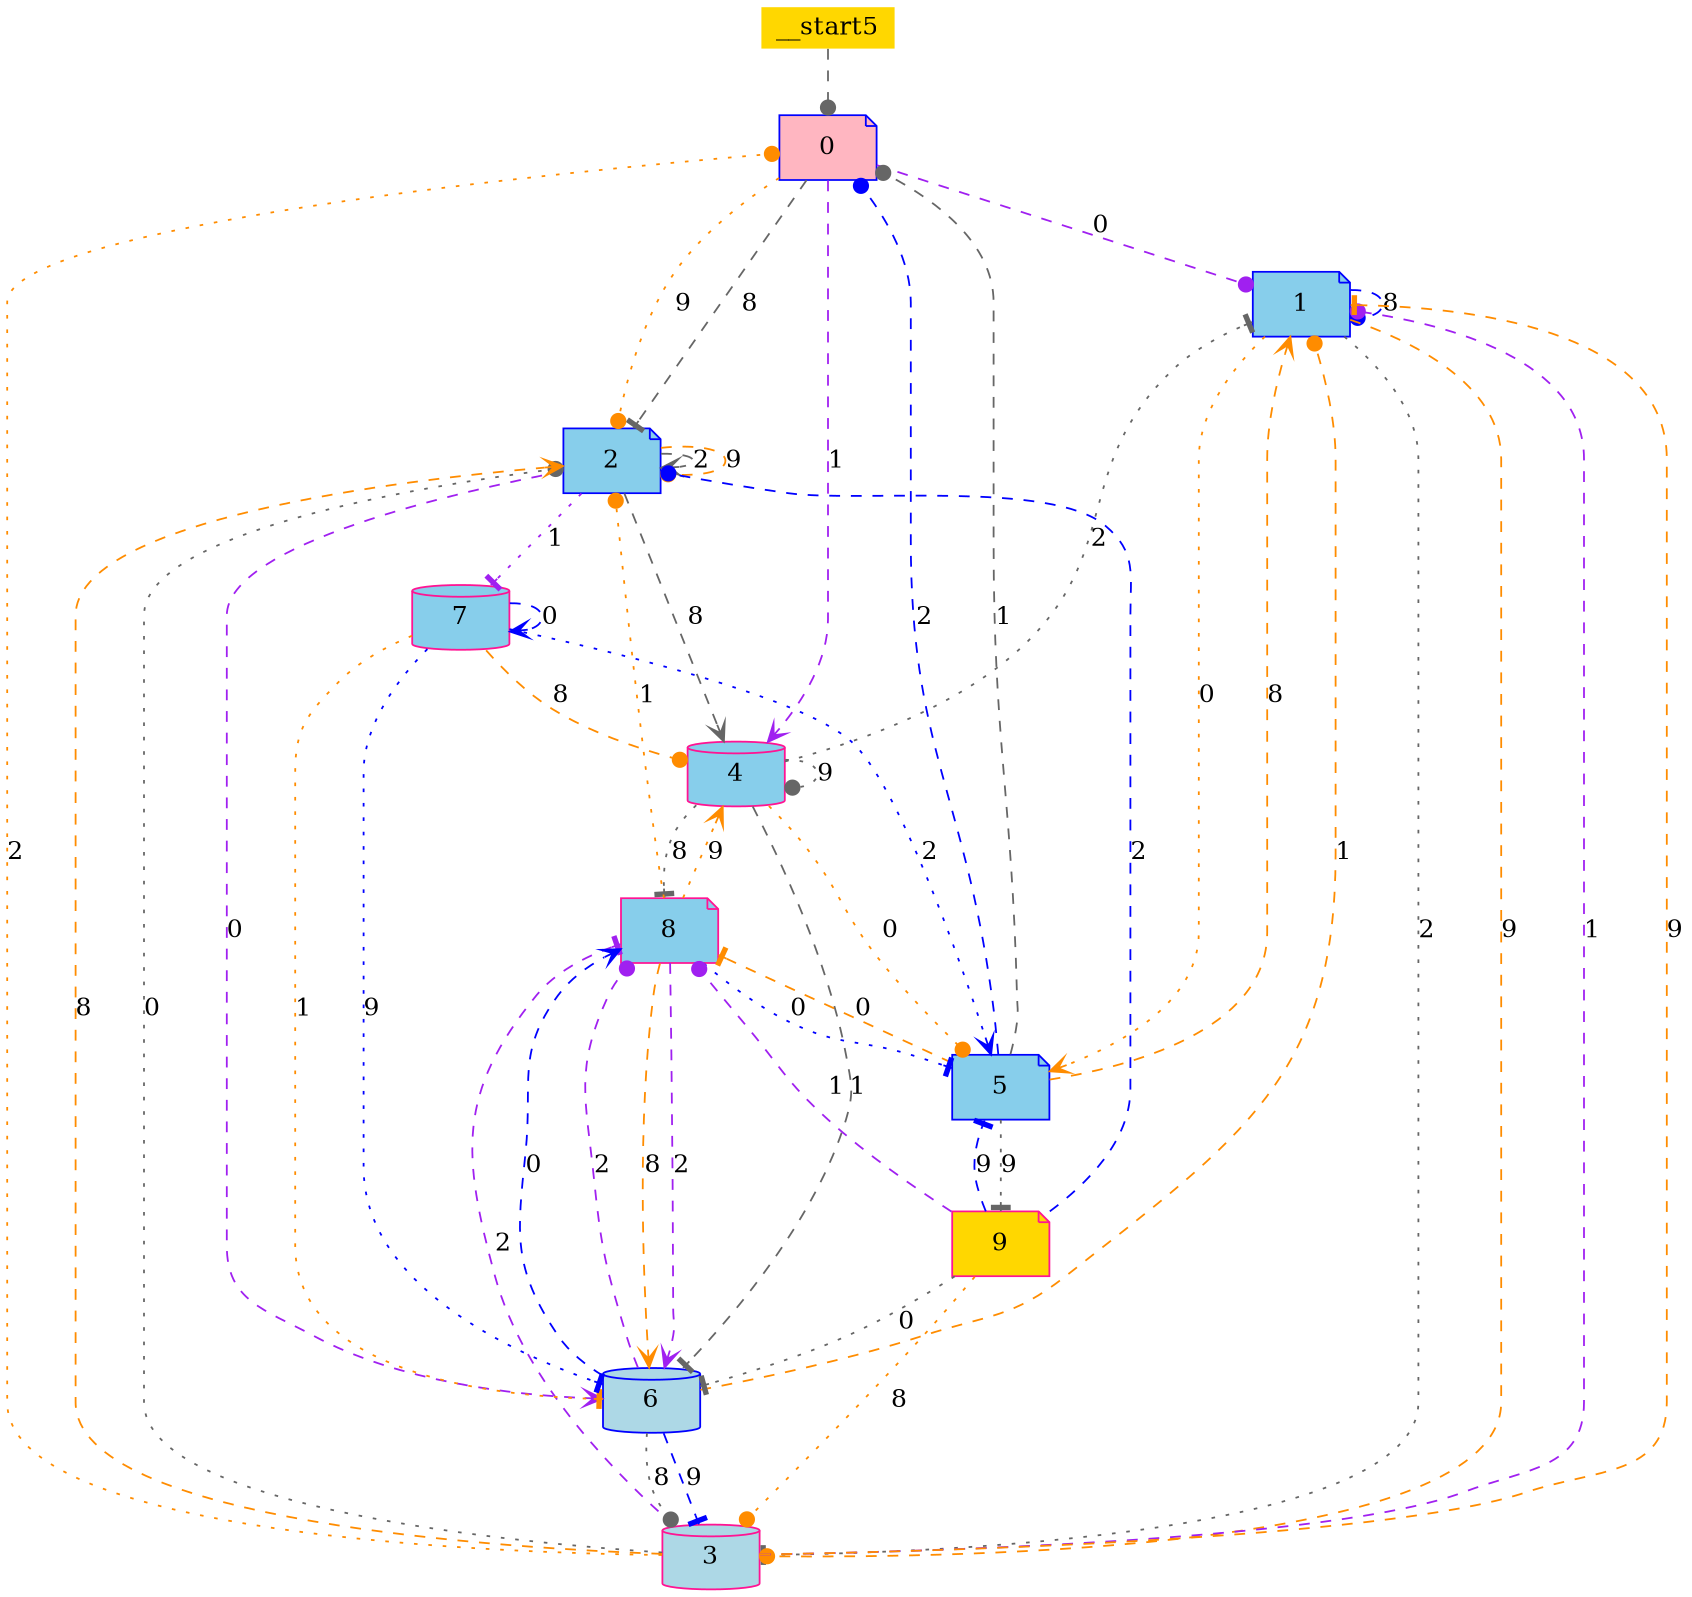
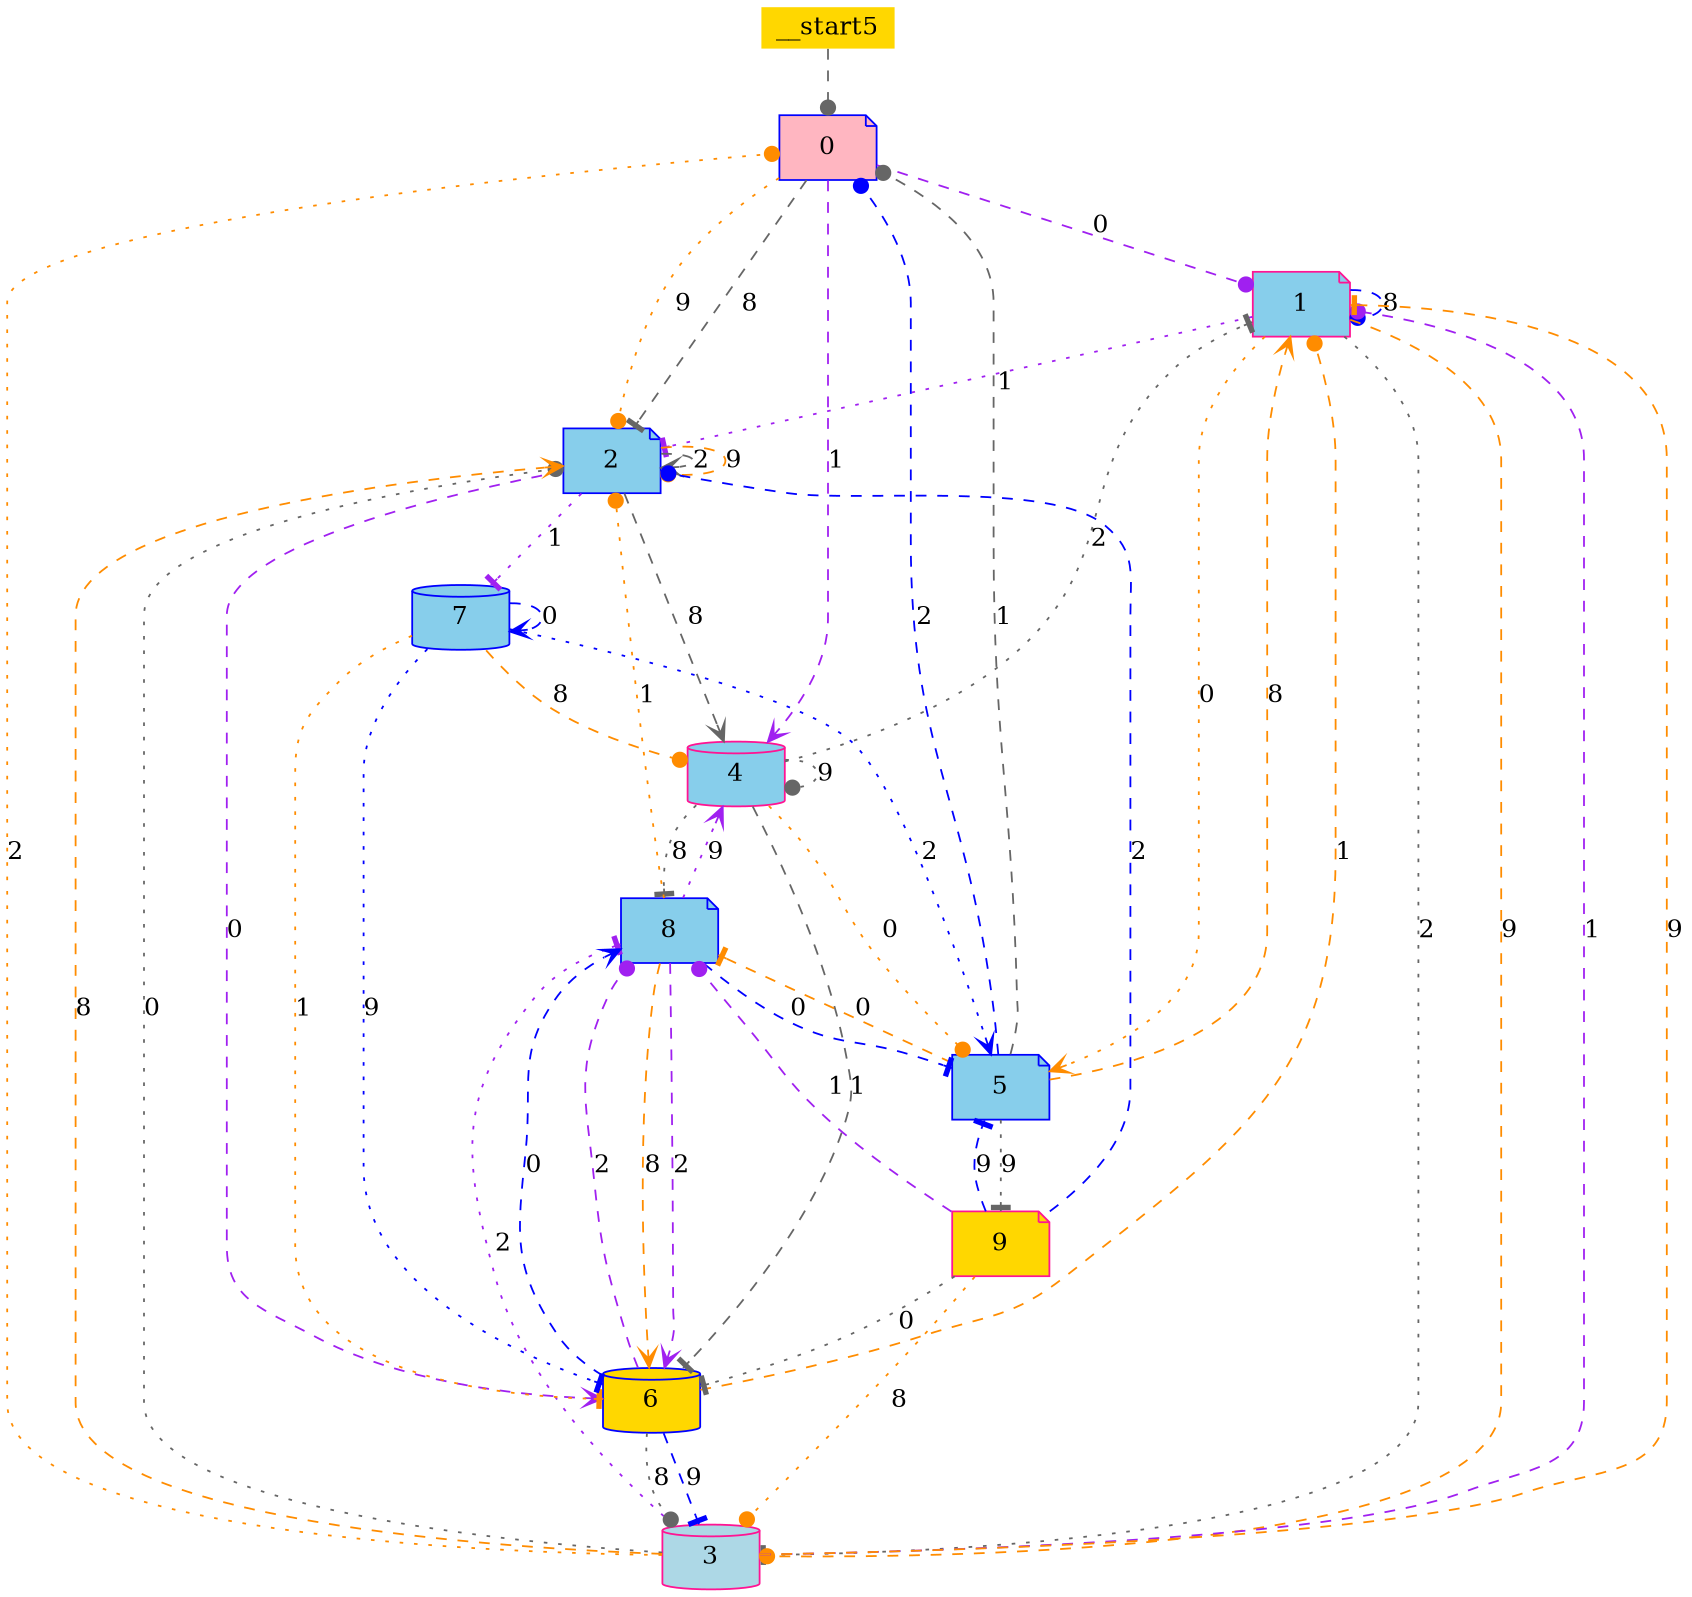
node "1": color blue -> deeppink
edge "1" -> "2": added, label "1"
node "7": color deeppink -> blue
edge "8" -> "4": color darkorange -> purple
node "8": color deeppink -> blue
edge "8" -> "5": style dotted -> dashed
edge "3" -> "8": style dashed -> dotted
node "6": fillcolor lightblue -> gold
